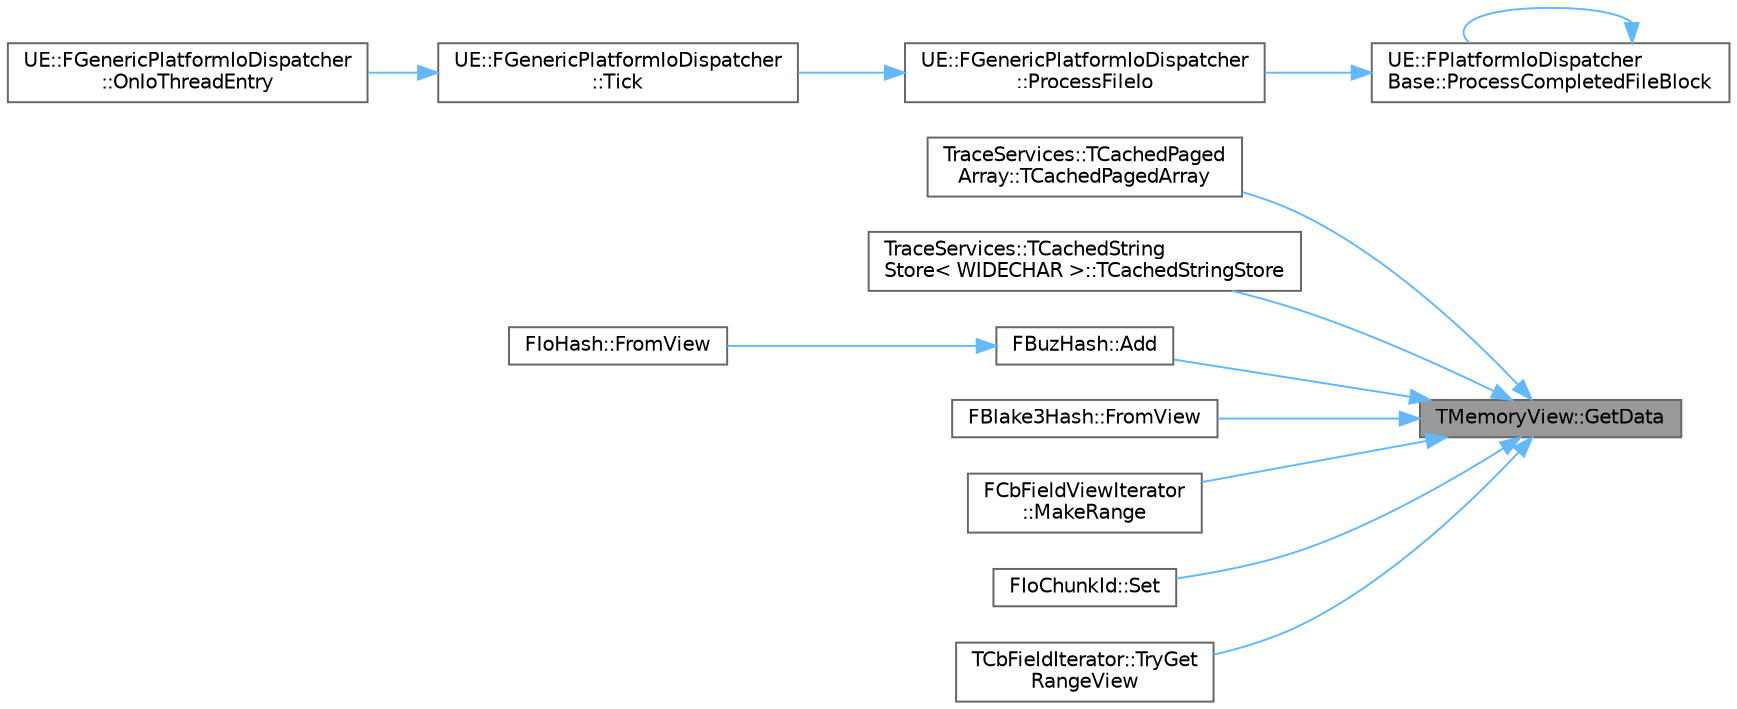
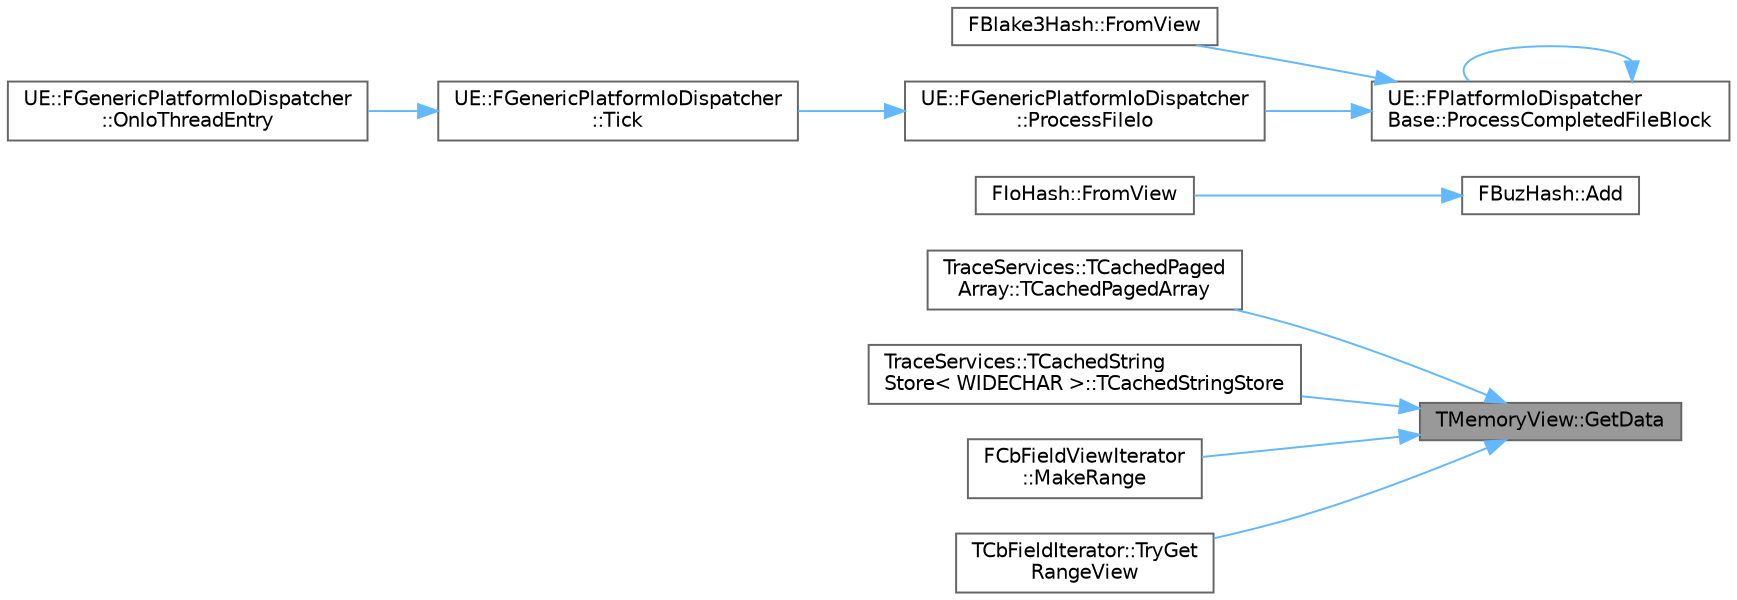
edge "FBuzHash::Add" -> "TMemoryView::GetData": removed
edge "FBlake3Hash::FromView" -> "TMemoryView::GetData": now "FBlake3Hash::FromView" -> "UE::FPlatformIoDispatcher Base::ProcessCompletedFileBlock"
node "FIoChunkId::Set": removed
